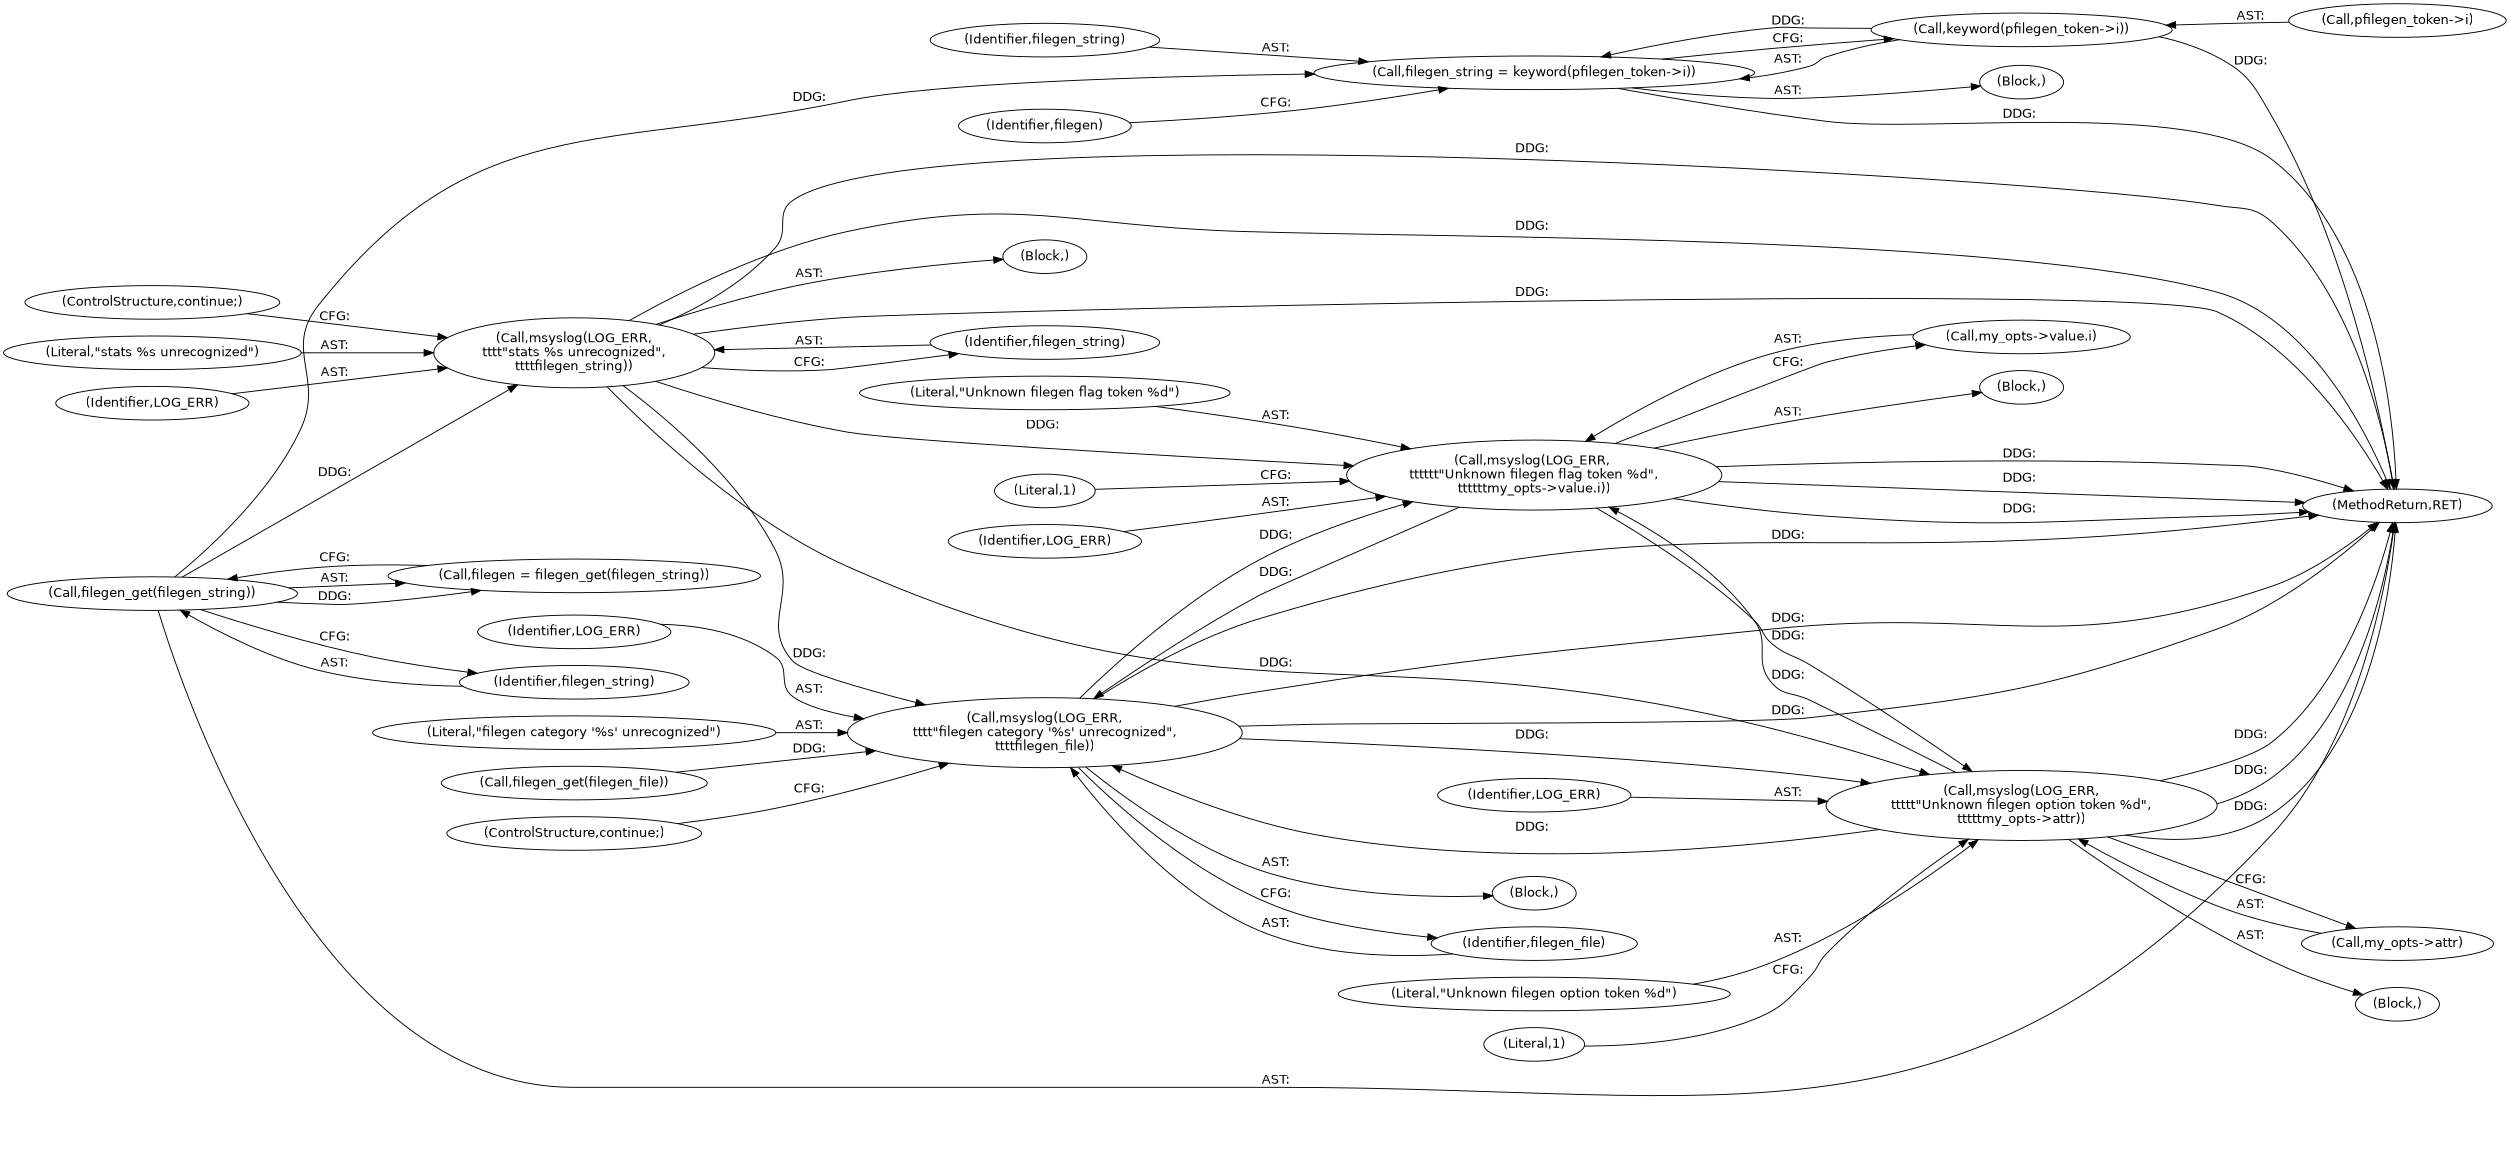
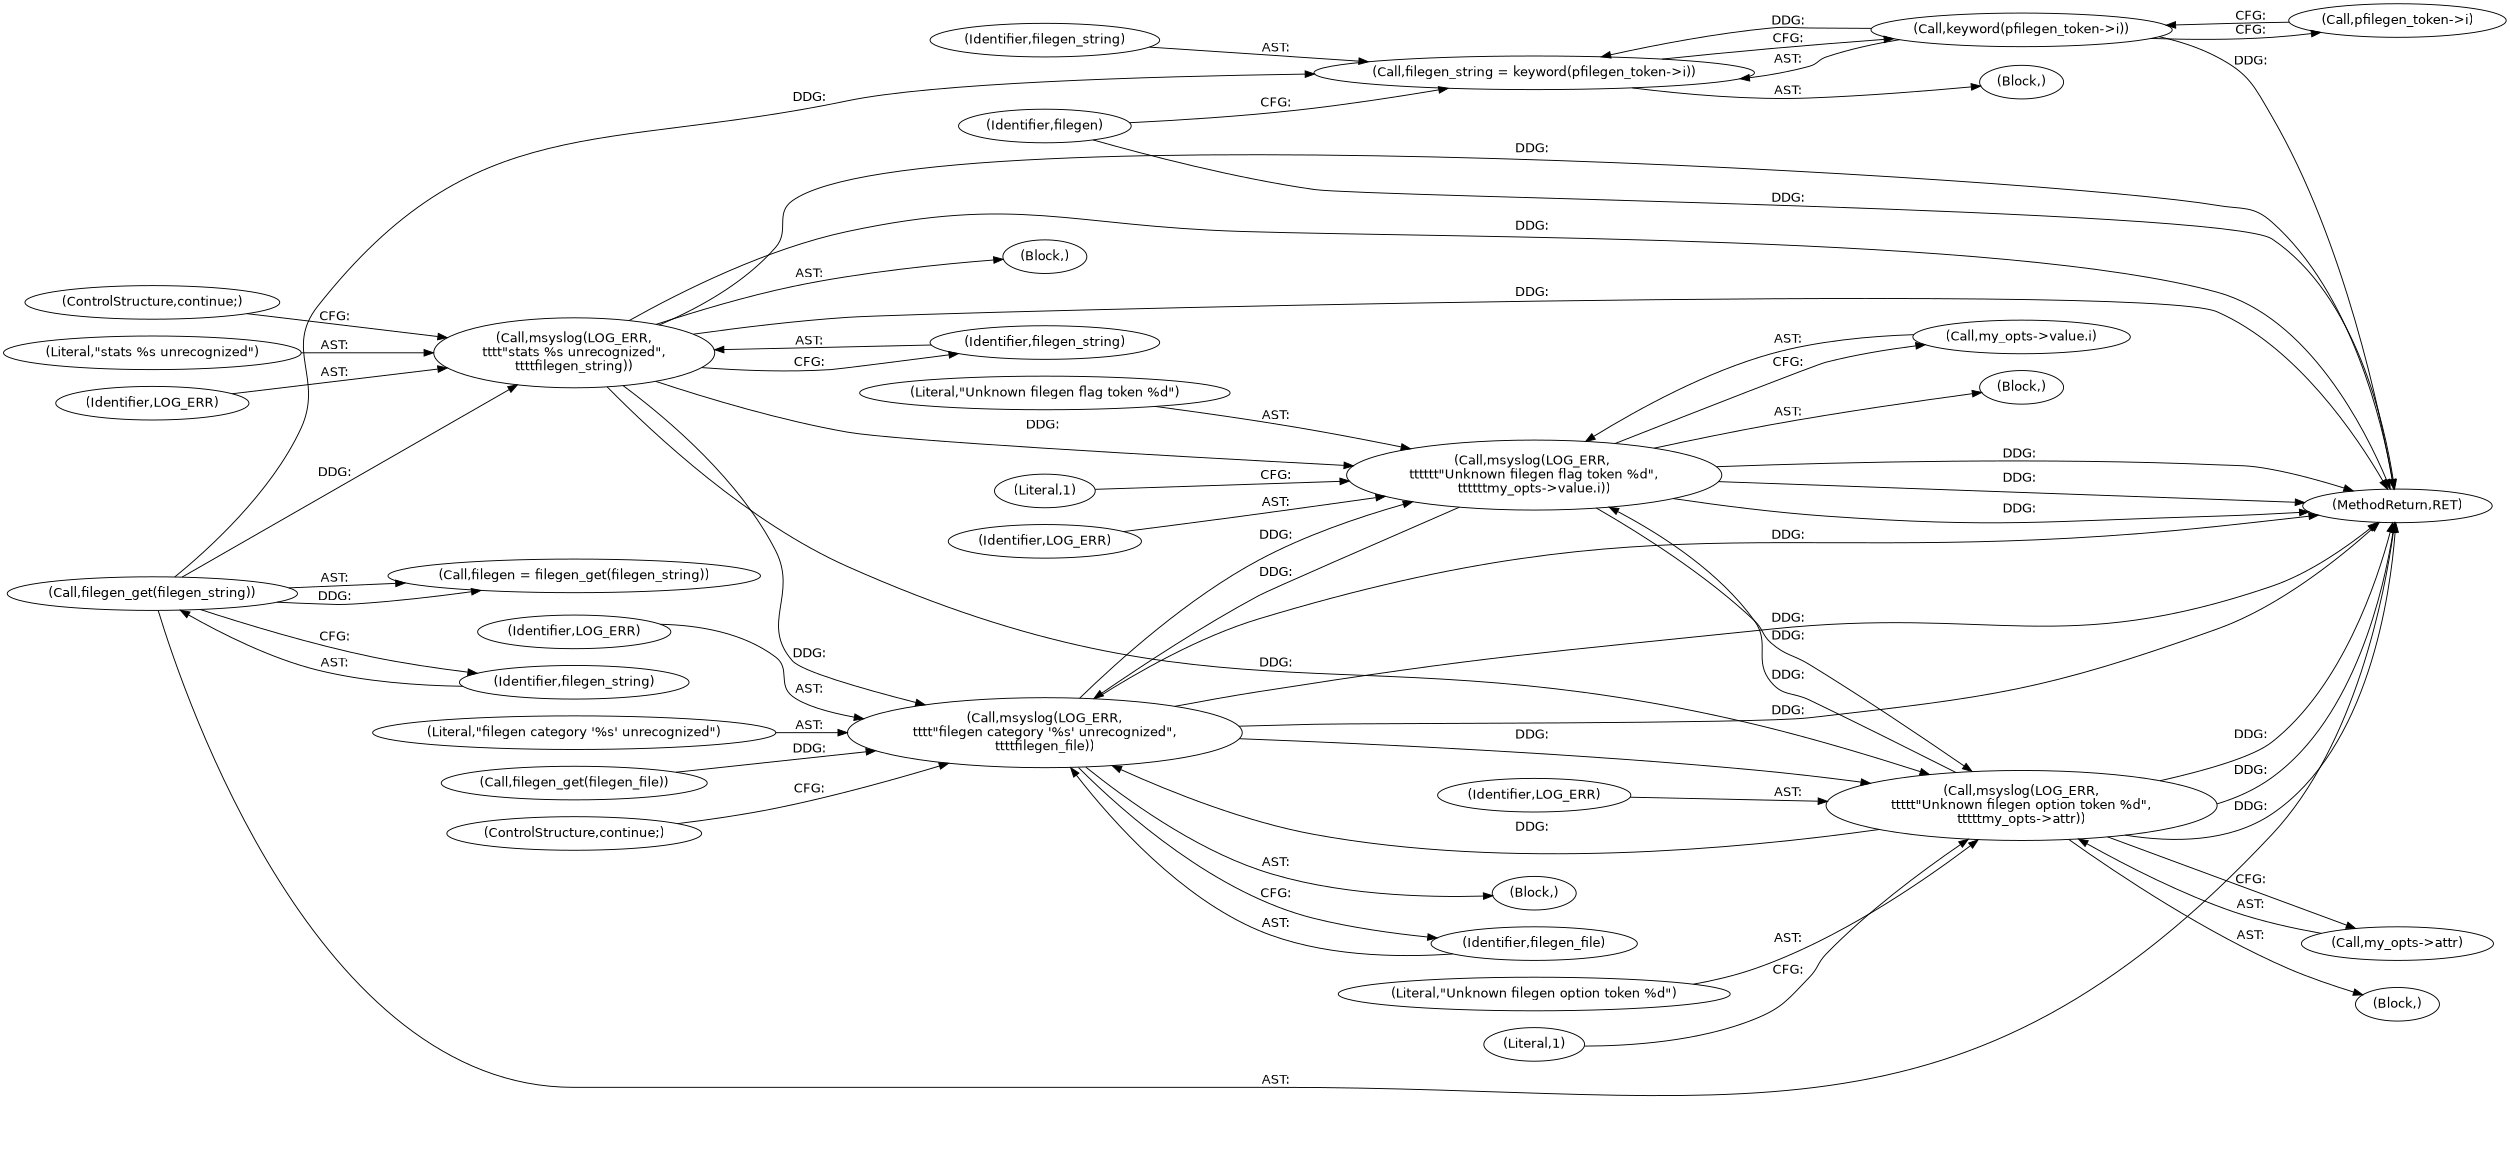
edge "(Call,pfilegen_token->i)" -> "(Call,keyword(pfilegen_token->i))": label "AST: " -> "CFG: "
edge "(Call,keyword(pfilegen_token->i))" -> "(Call,pfilegen_token->i)": added, label "CFG:"
edge "(Call,filegen_string = keyword(pfilegen_token->i))" -> "(MethodReturn,RET)": now "(Identifier,filegen)" -> "(MethodReturn,RET)"
edge "(Call,filegen = filegen_get(filegen_string))" -> "(Call,filegen_get(filegen_string))": removed, label "CFG:"
